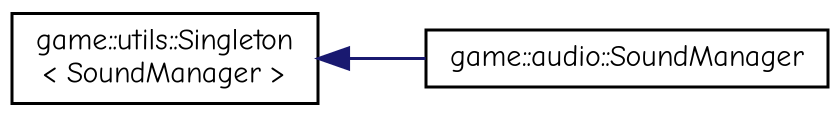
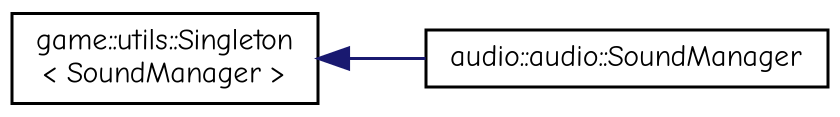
node "game::audio::SoundManager": label "game::audio::SoundManager" -> "audio::audio::SoundManager"
